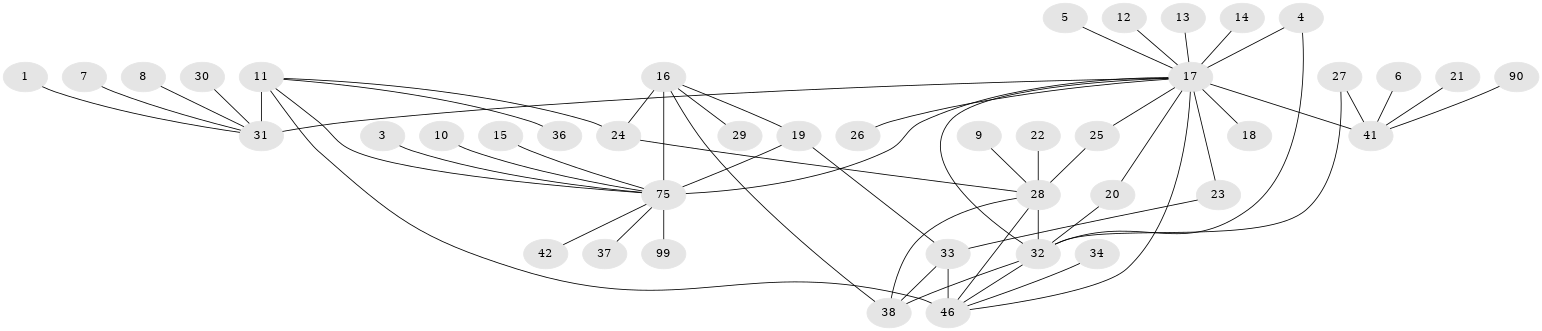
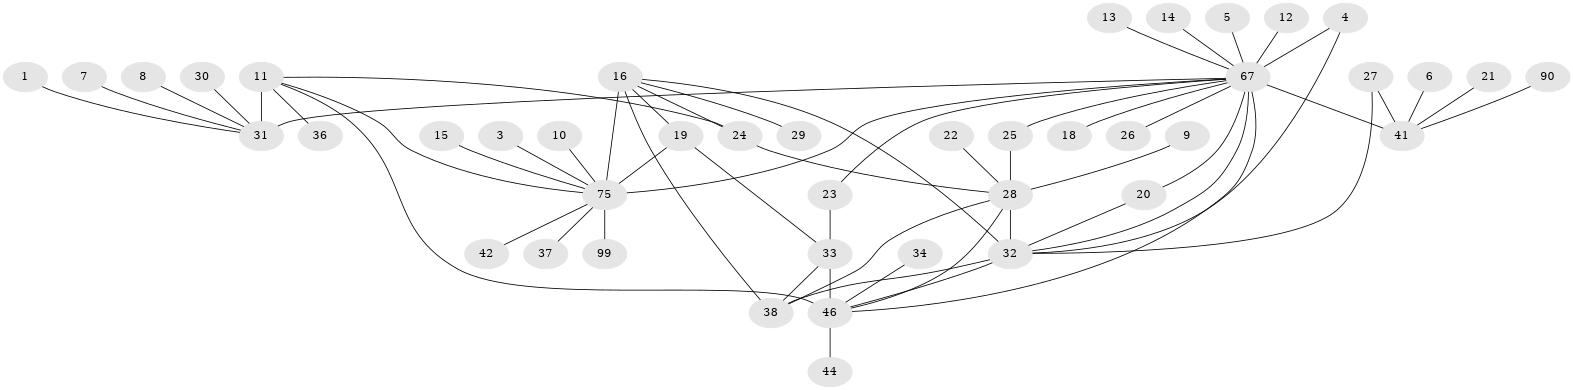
node "17": label "17" -> "67"
edge "16" -- "32": added
node "44": added
